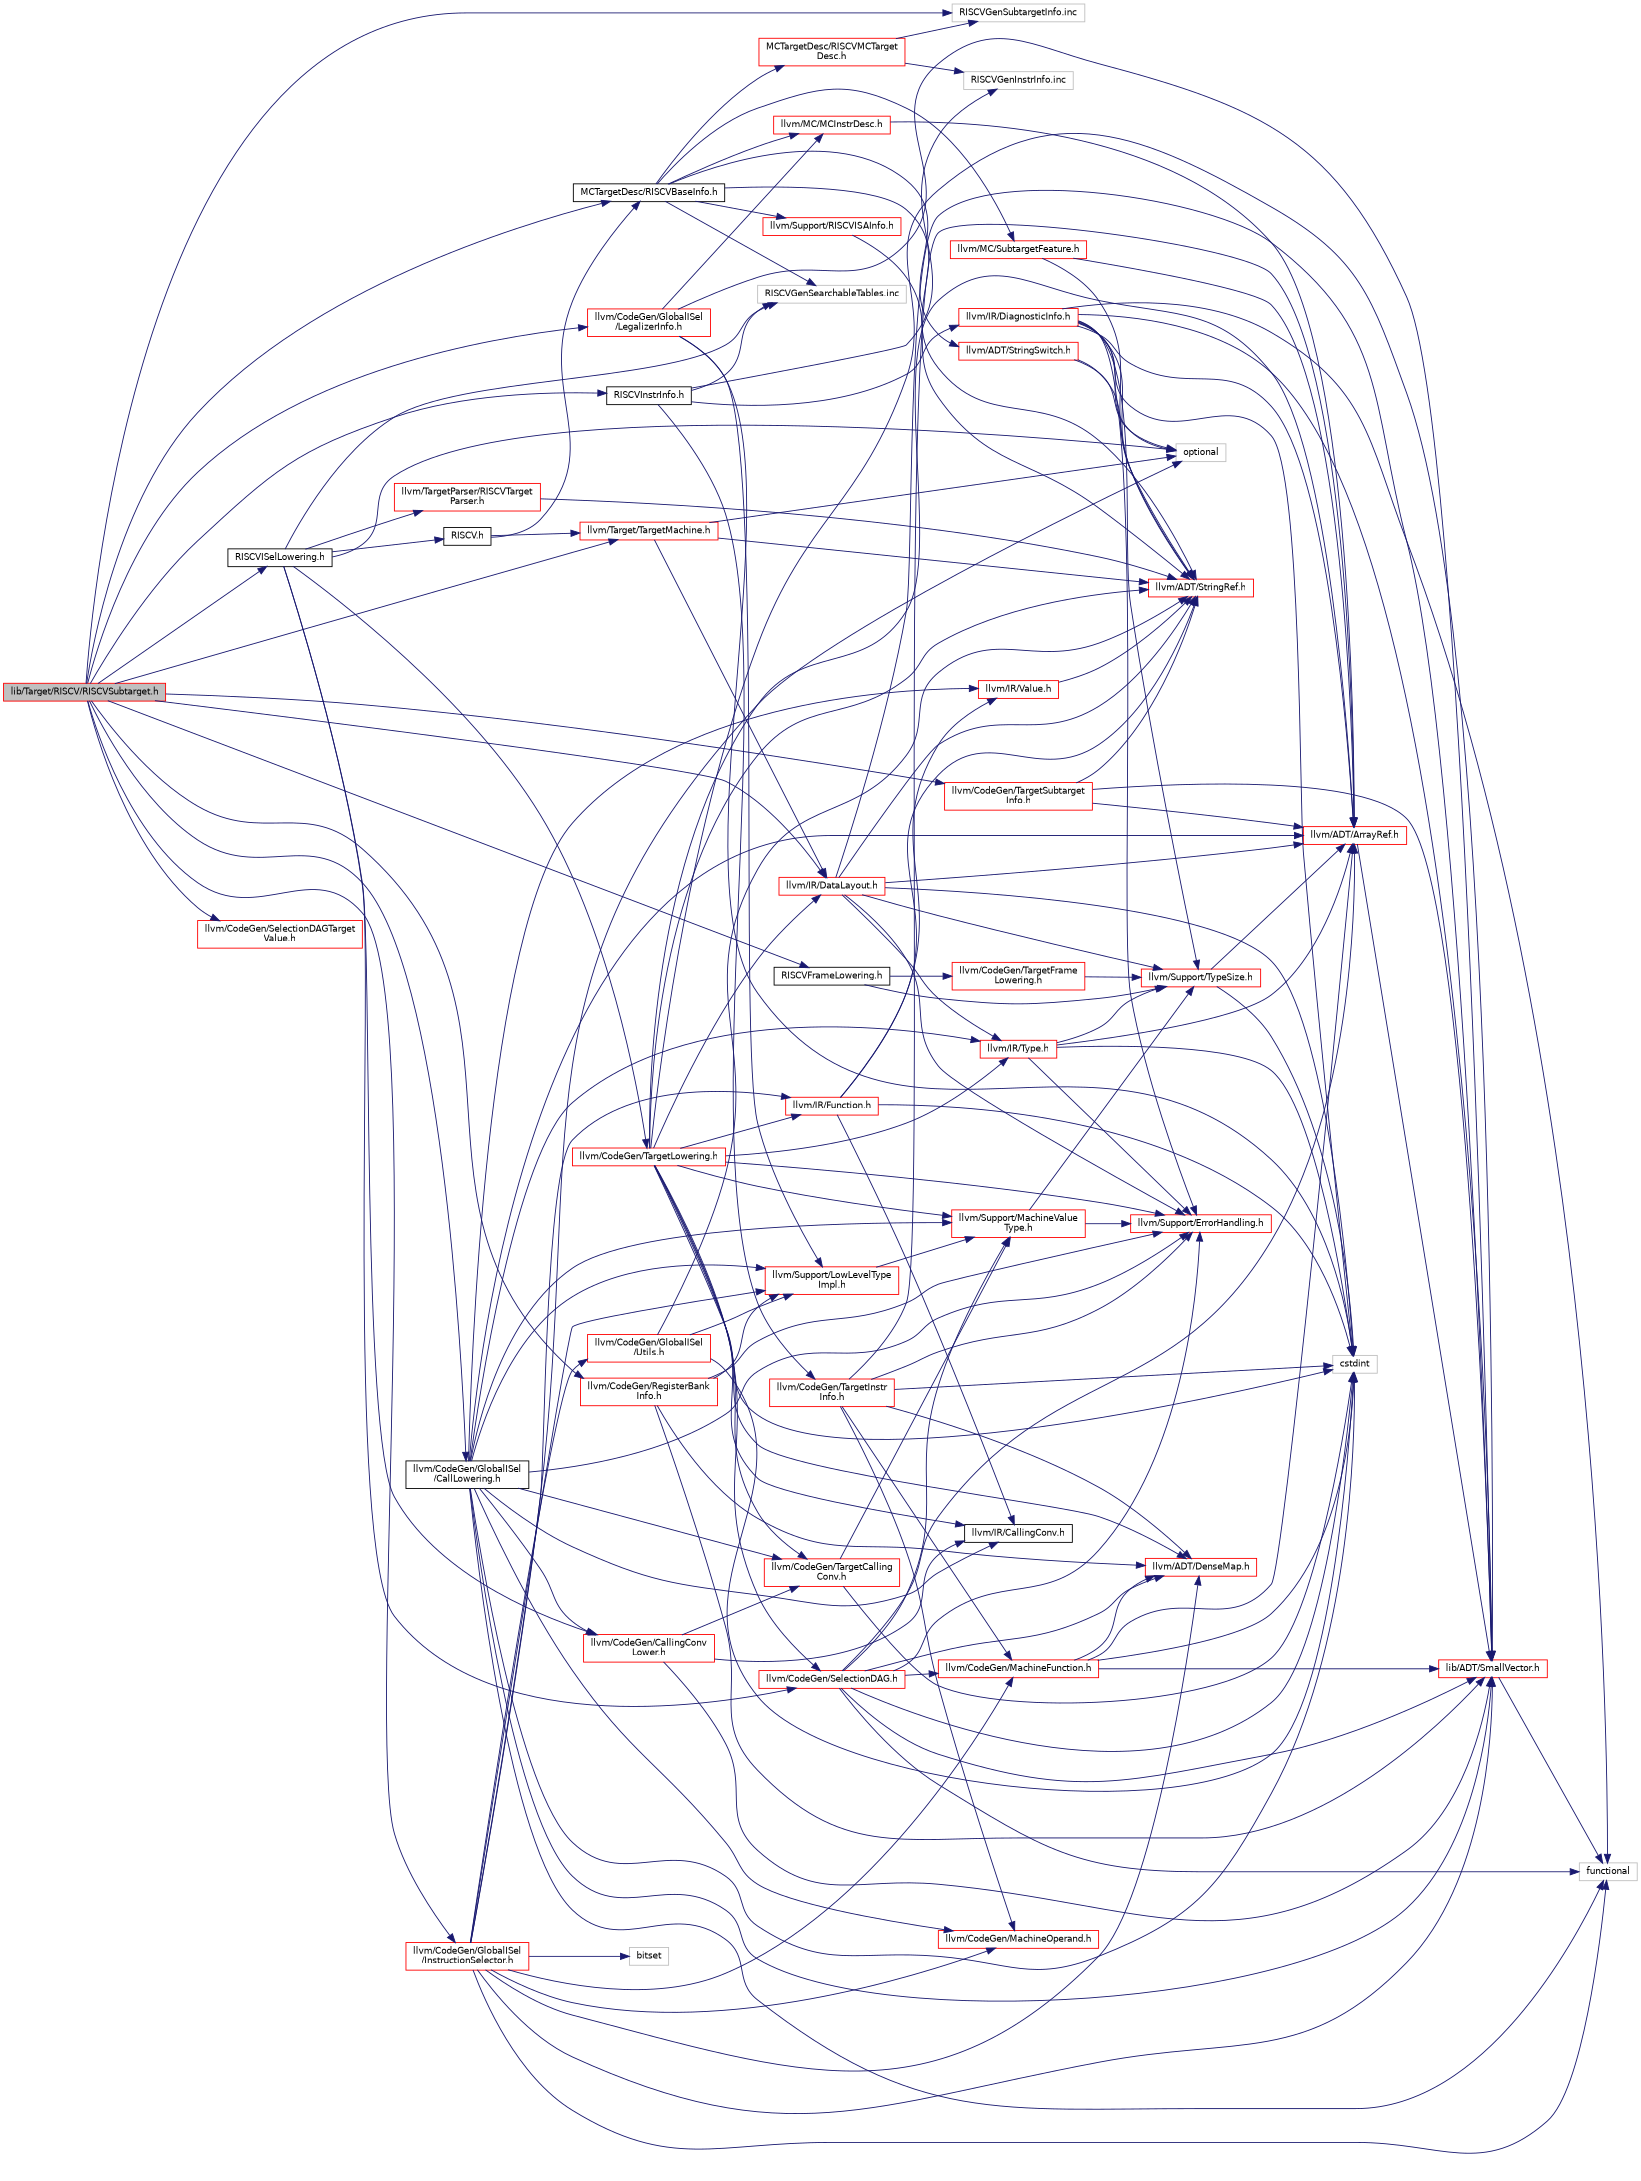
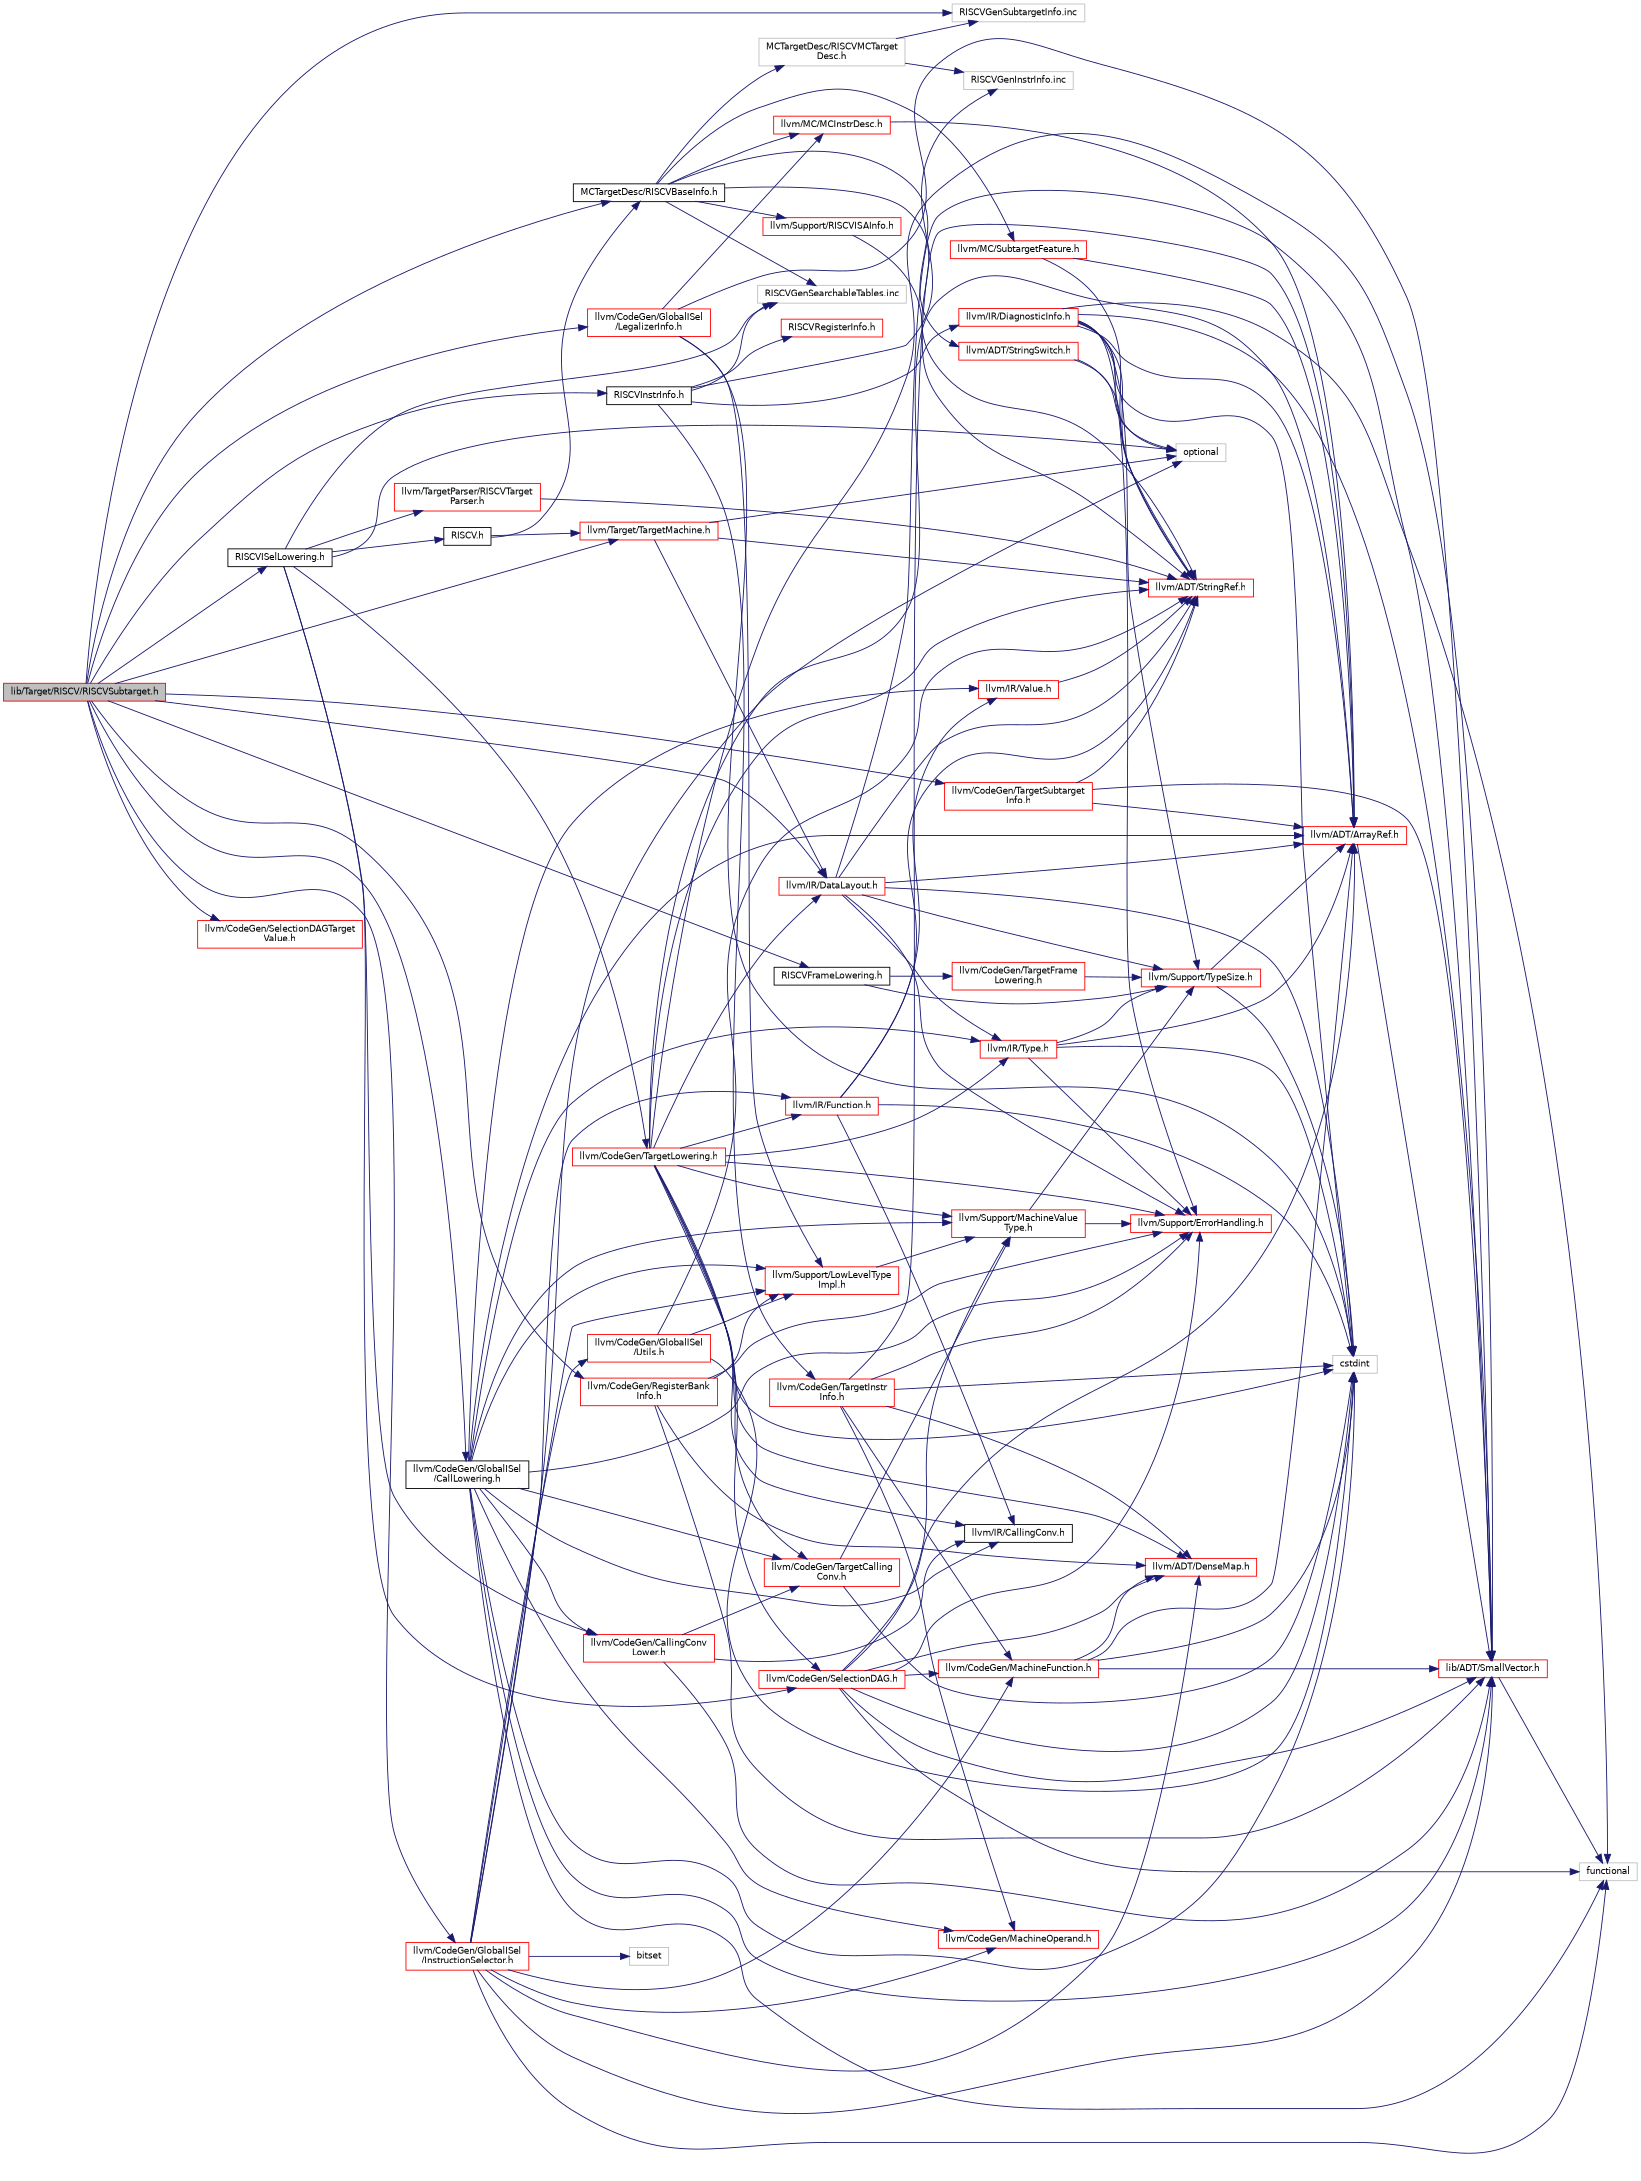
node "MCTargetDesc/RISCVMCTarget Desc.h": color red -> grey75
node "RISCVRegisterInfo.h": added
